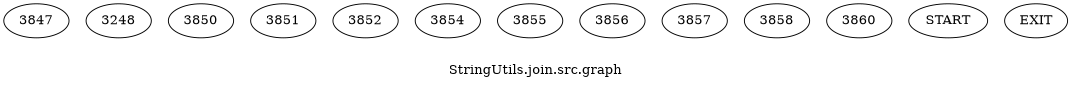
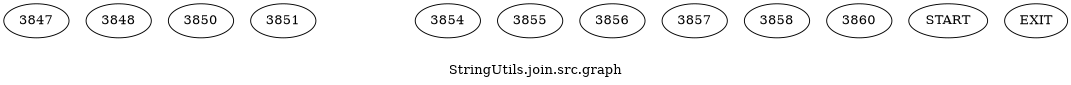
node "3248": label "3248" -> "3848"
node "3852": removed
